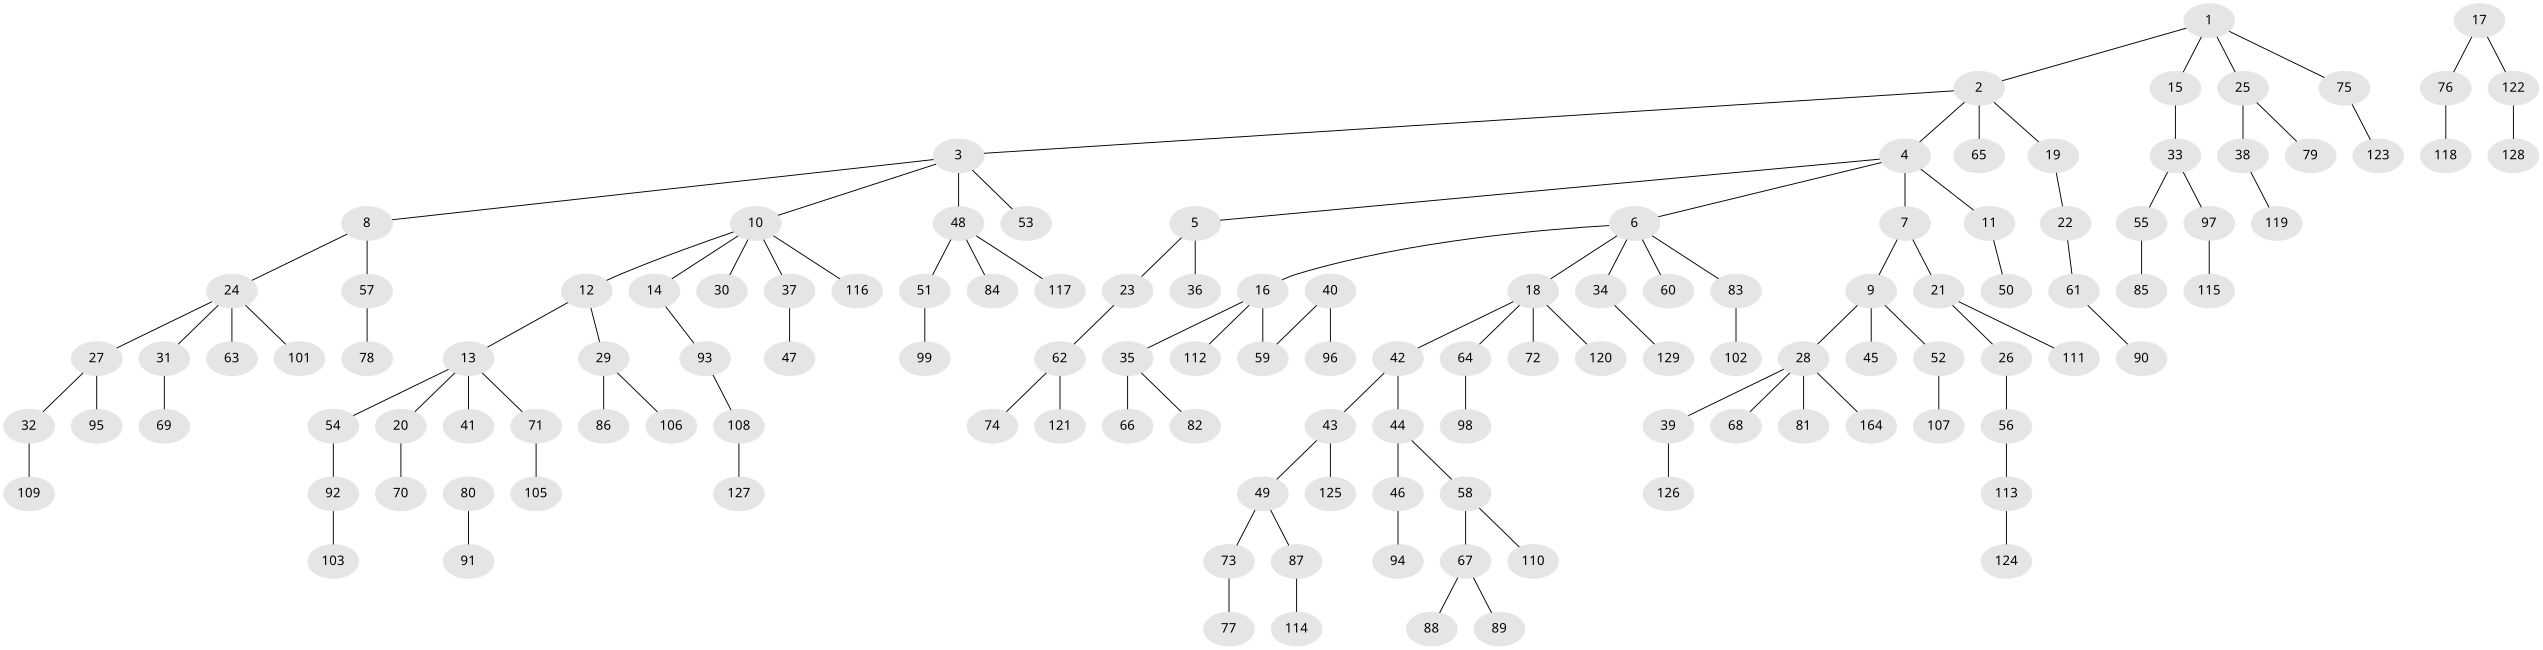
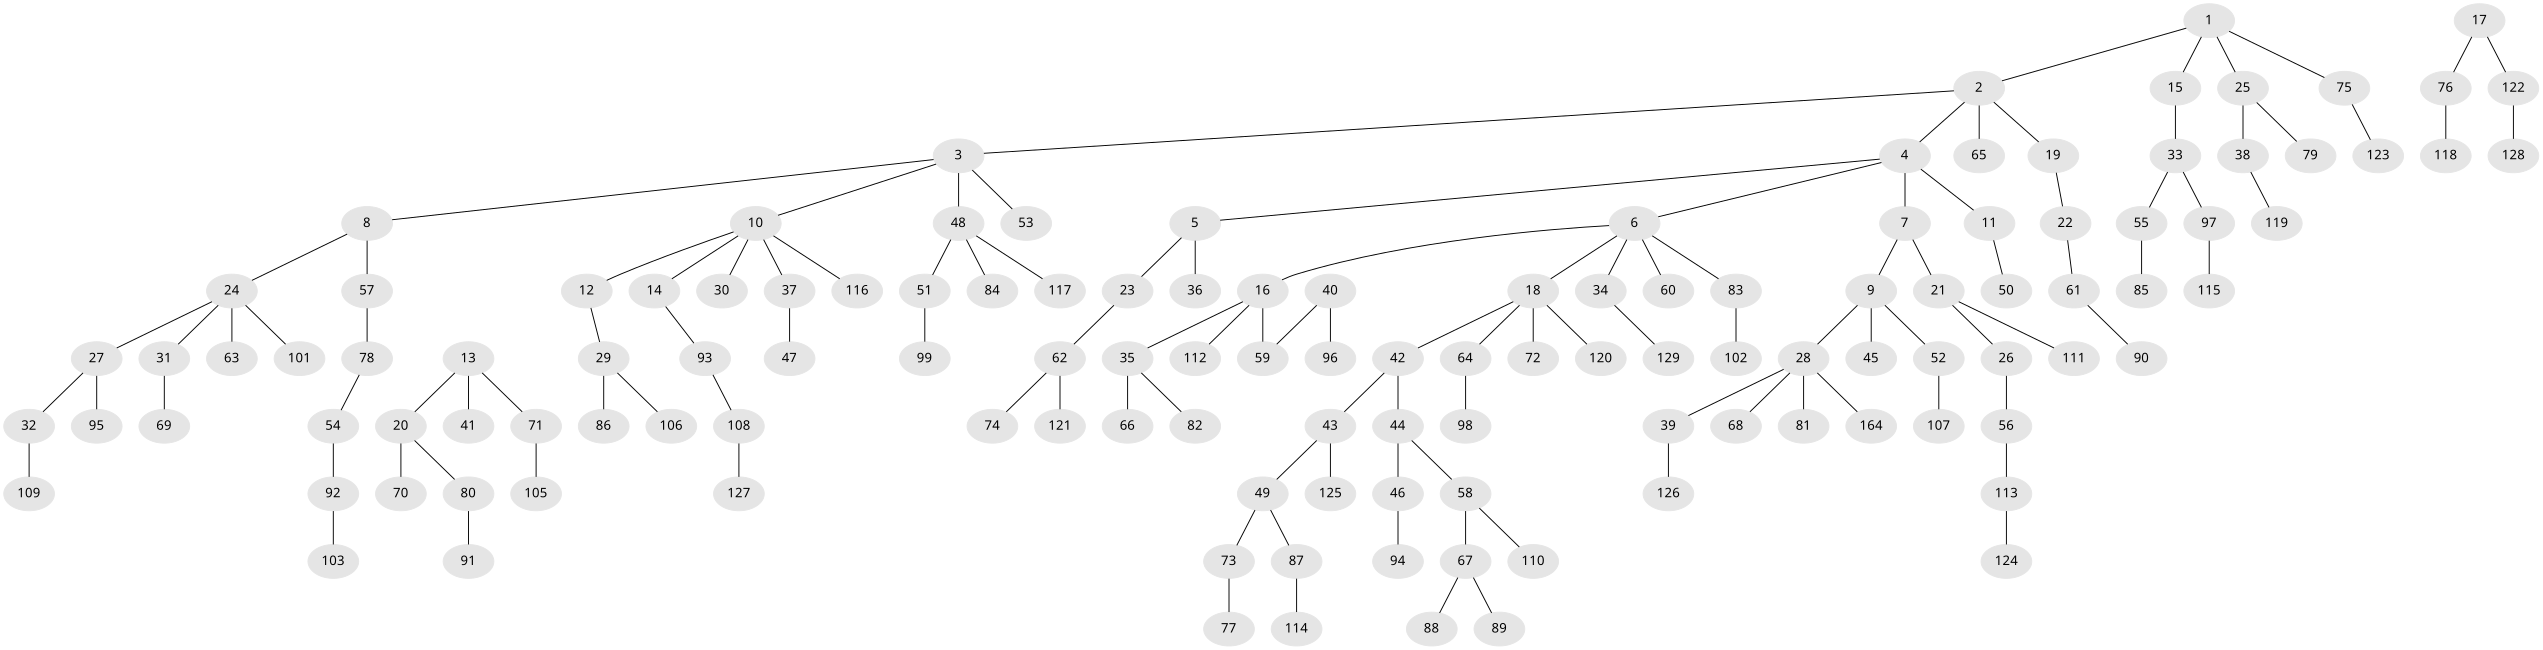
edge "12" -- "13": removed
edge "13" -- "54": now "78" -- "54"
edge "20" -- "80": added
